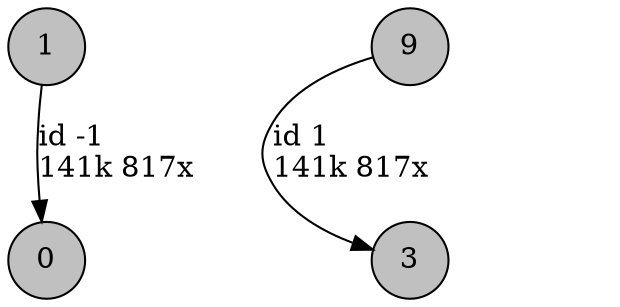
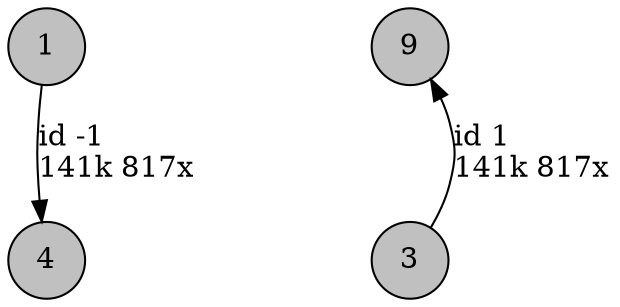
edge "9" -> "3": reversed
node "0": label "0" -> "4"
